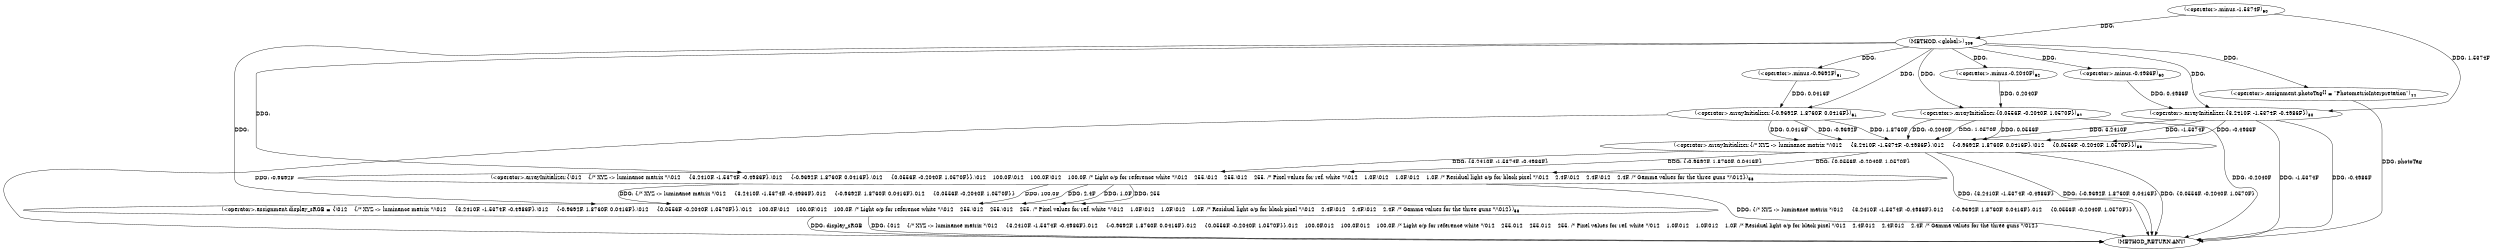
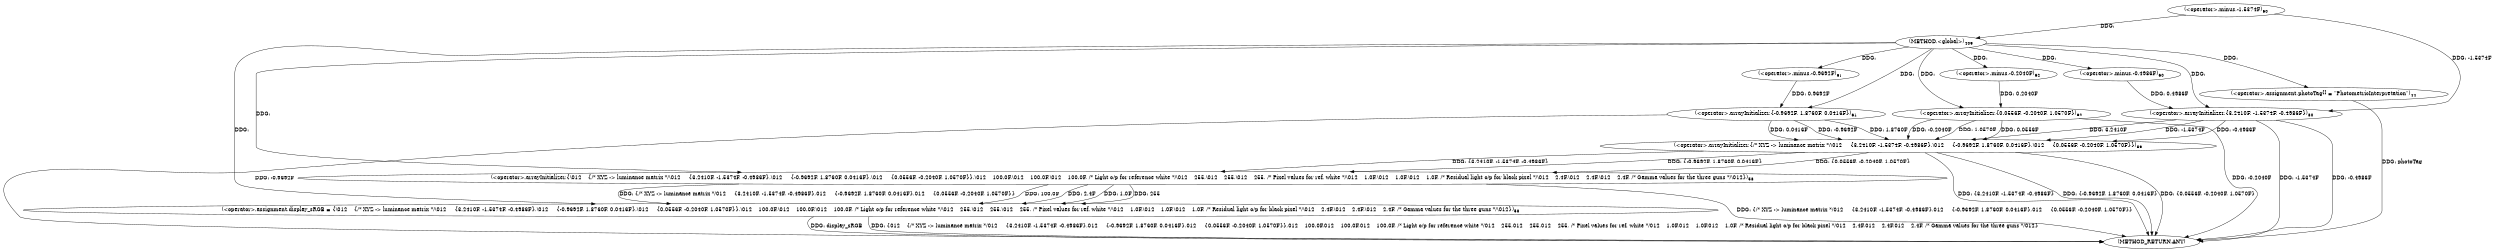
edge "(<operator>.minus,-1.5374F)" -> "(<operator>.arrayInitializer,{3.2410F, -1.5374F, -0.4986F})": label "DDG: 1.5374F" -> "DDG: -1.5374F"
edge "(<operator>.minus,-0.9692F)" -> "(<operator>.arrayInitializer,{-0.9692F, 1.8760F, 0.0416F})": label "DDG: 0.0416F" -> "DDG: 0.9692F"
